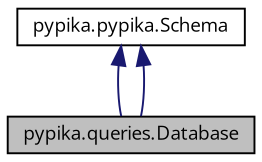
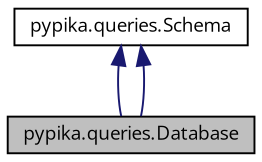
node "pypika.pypika.Schema": label "pypika.pypika.Schema" -> "pypika.queries.Schema"
